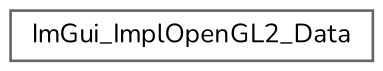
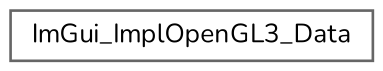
node "ImGui_ImplOpenGL2_Data": label "ImGui_ImplOpenGL2_Data" -> "ImGui_ImplOpenGL3_Data"
